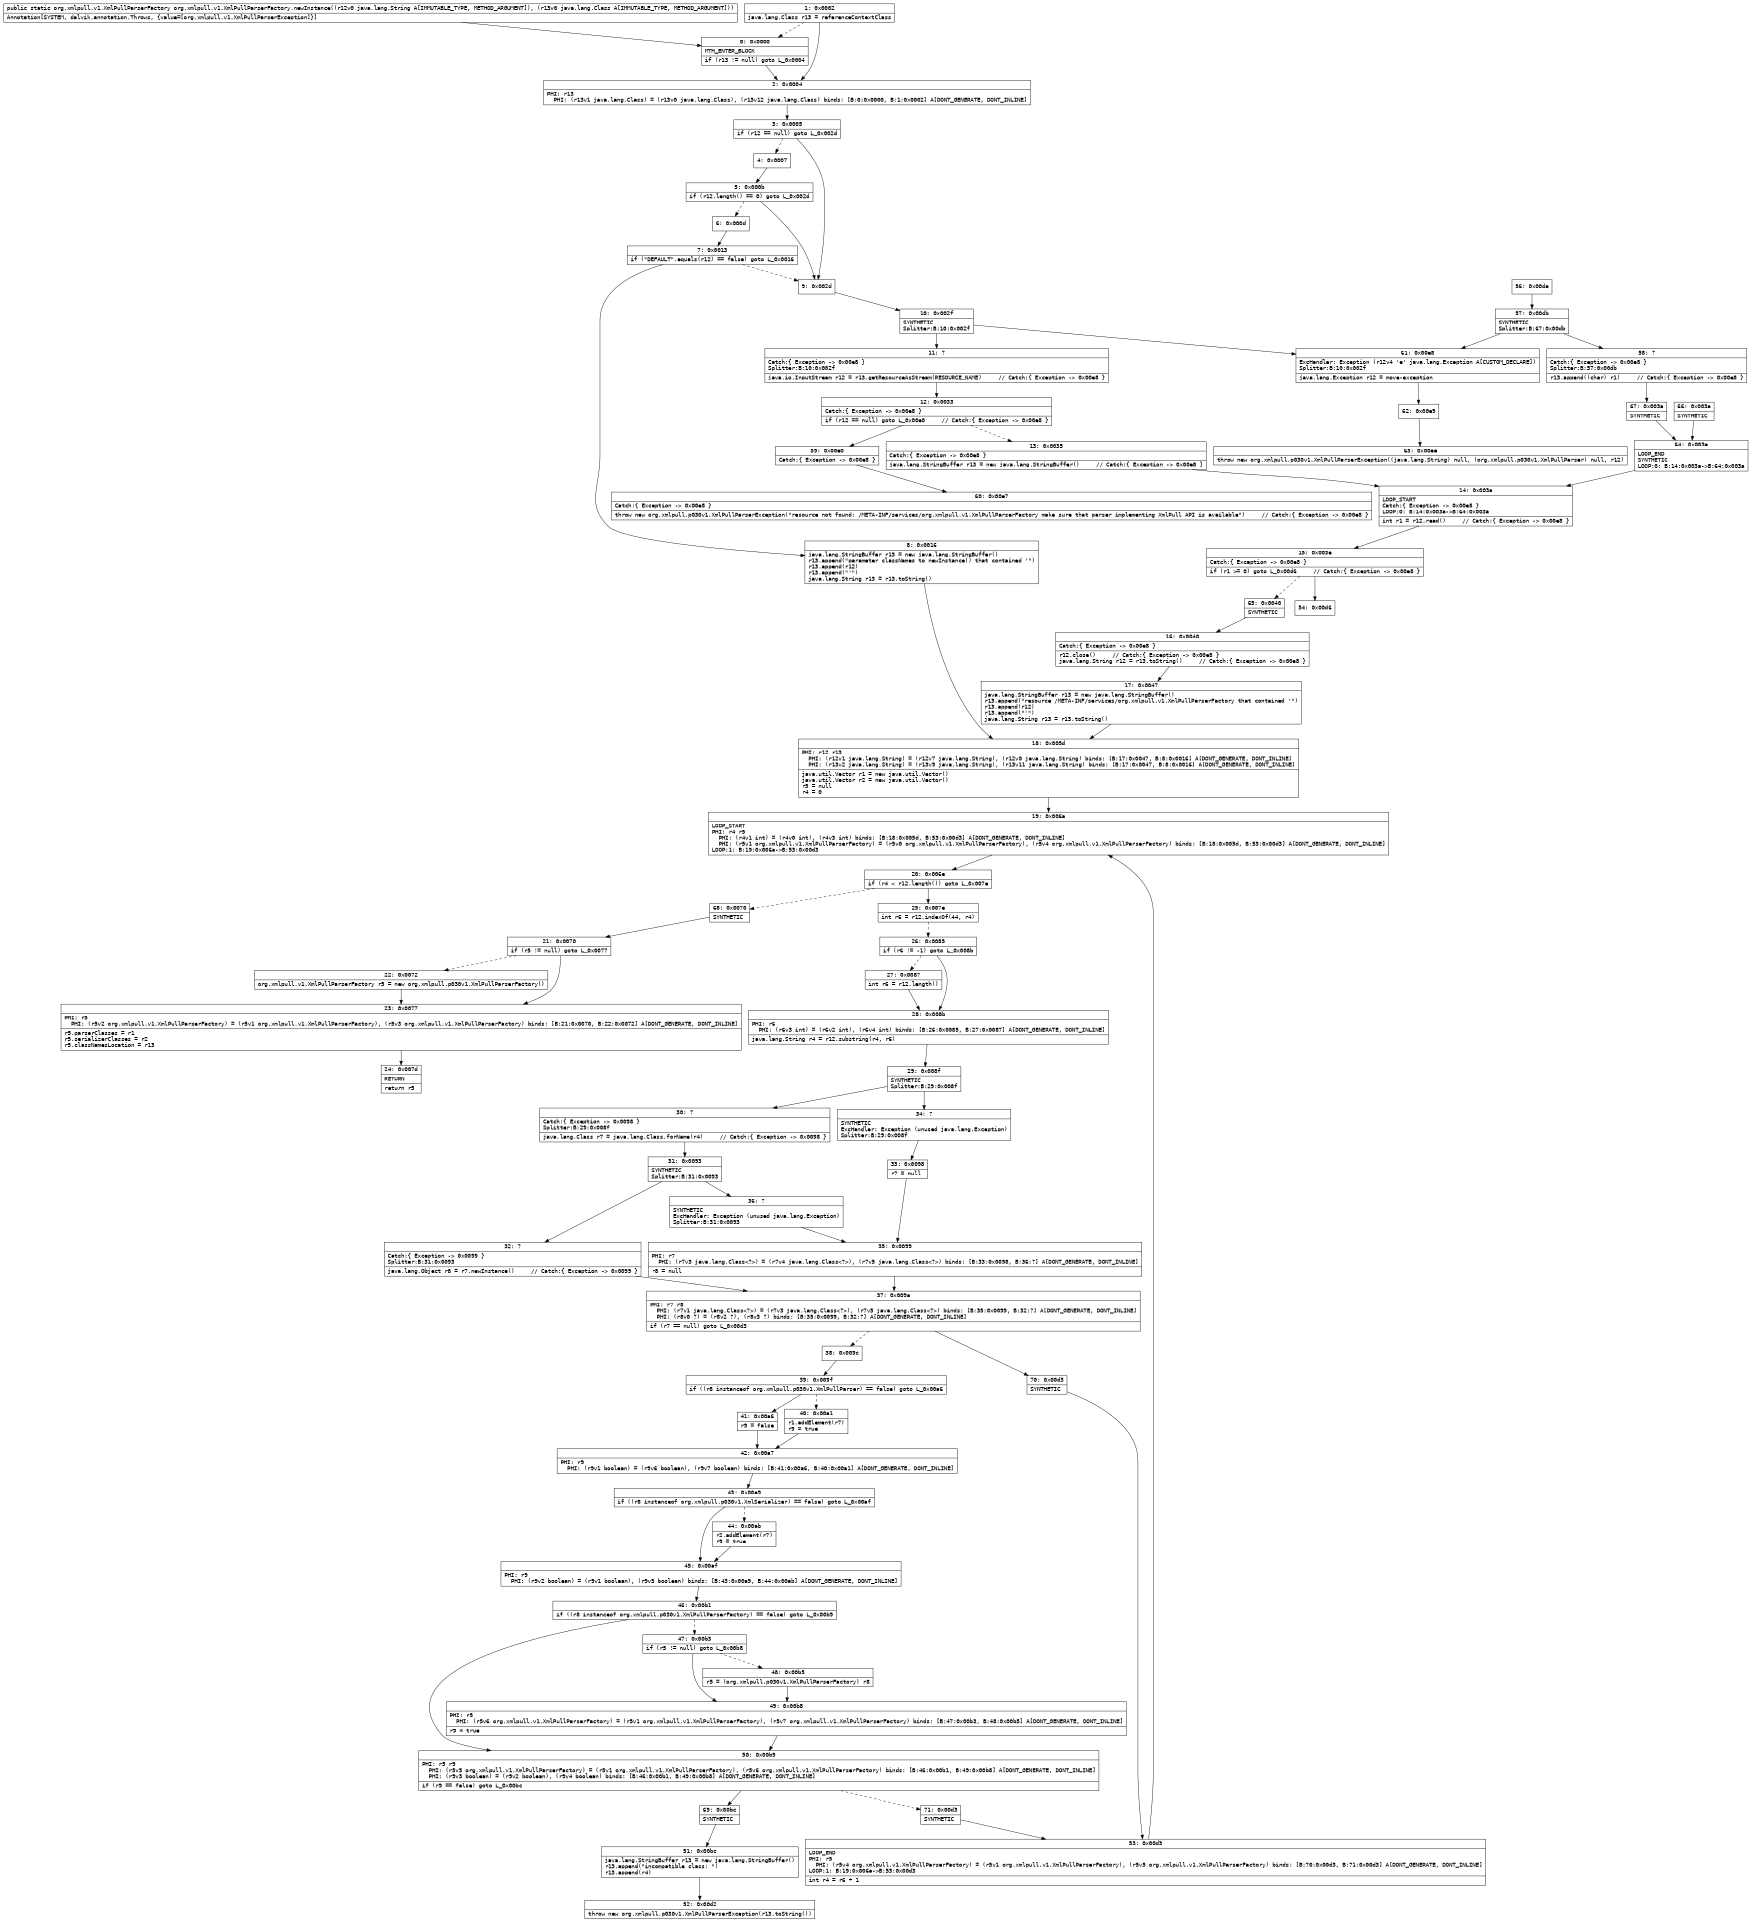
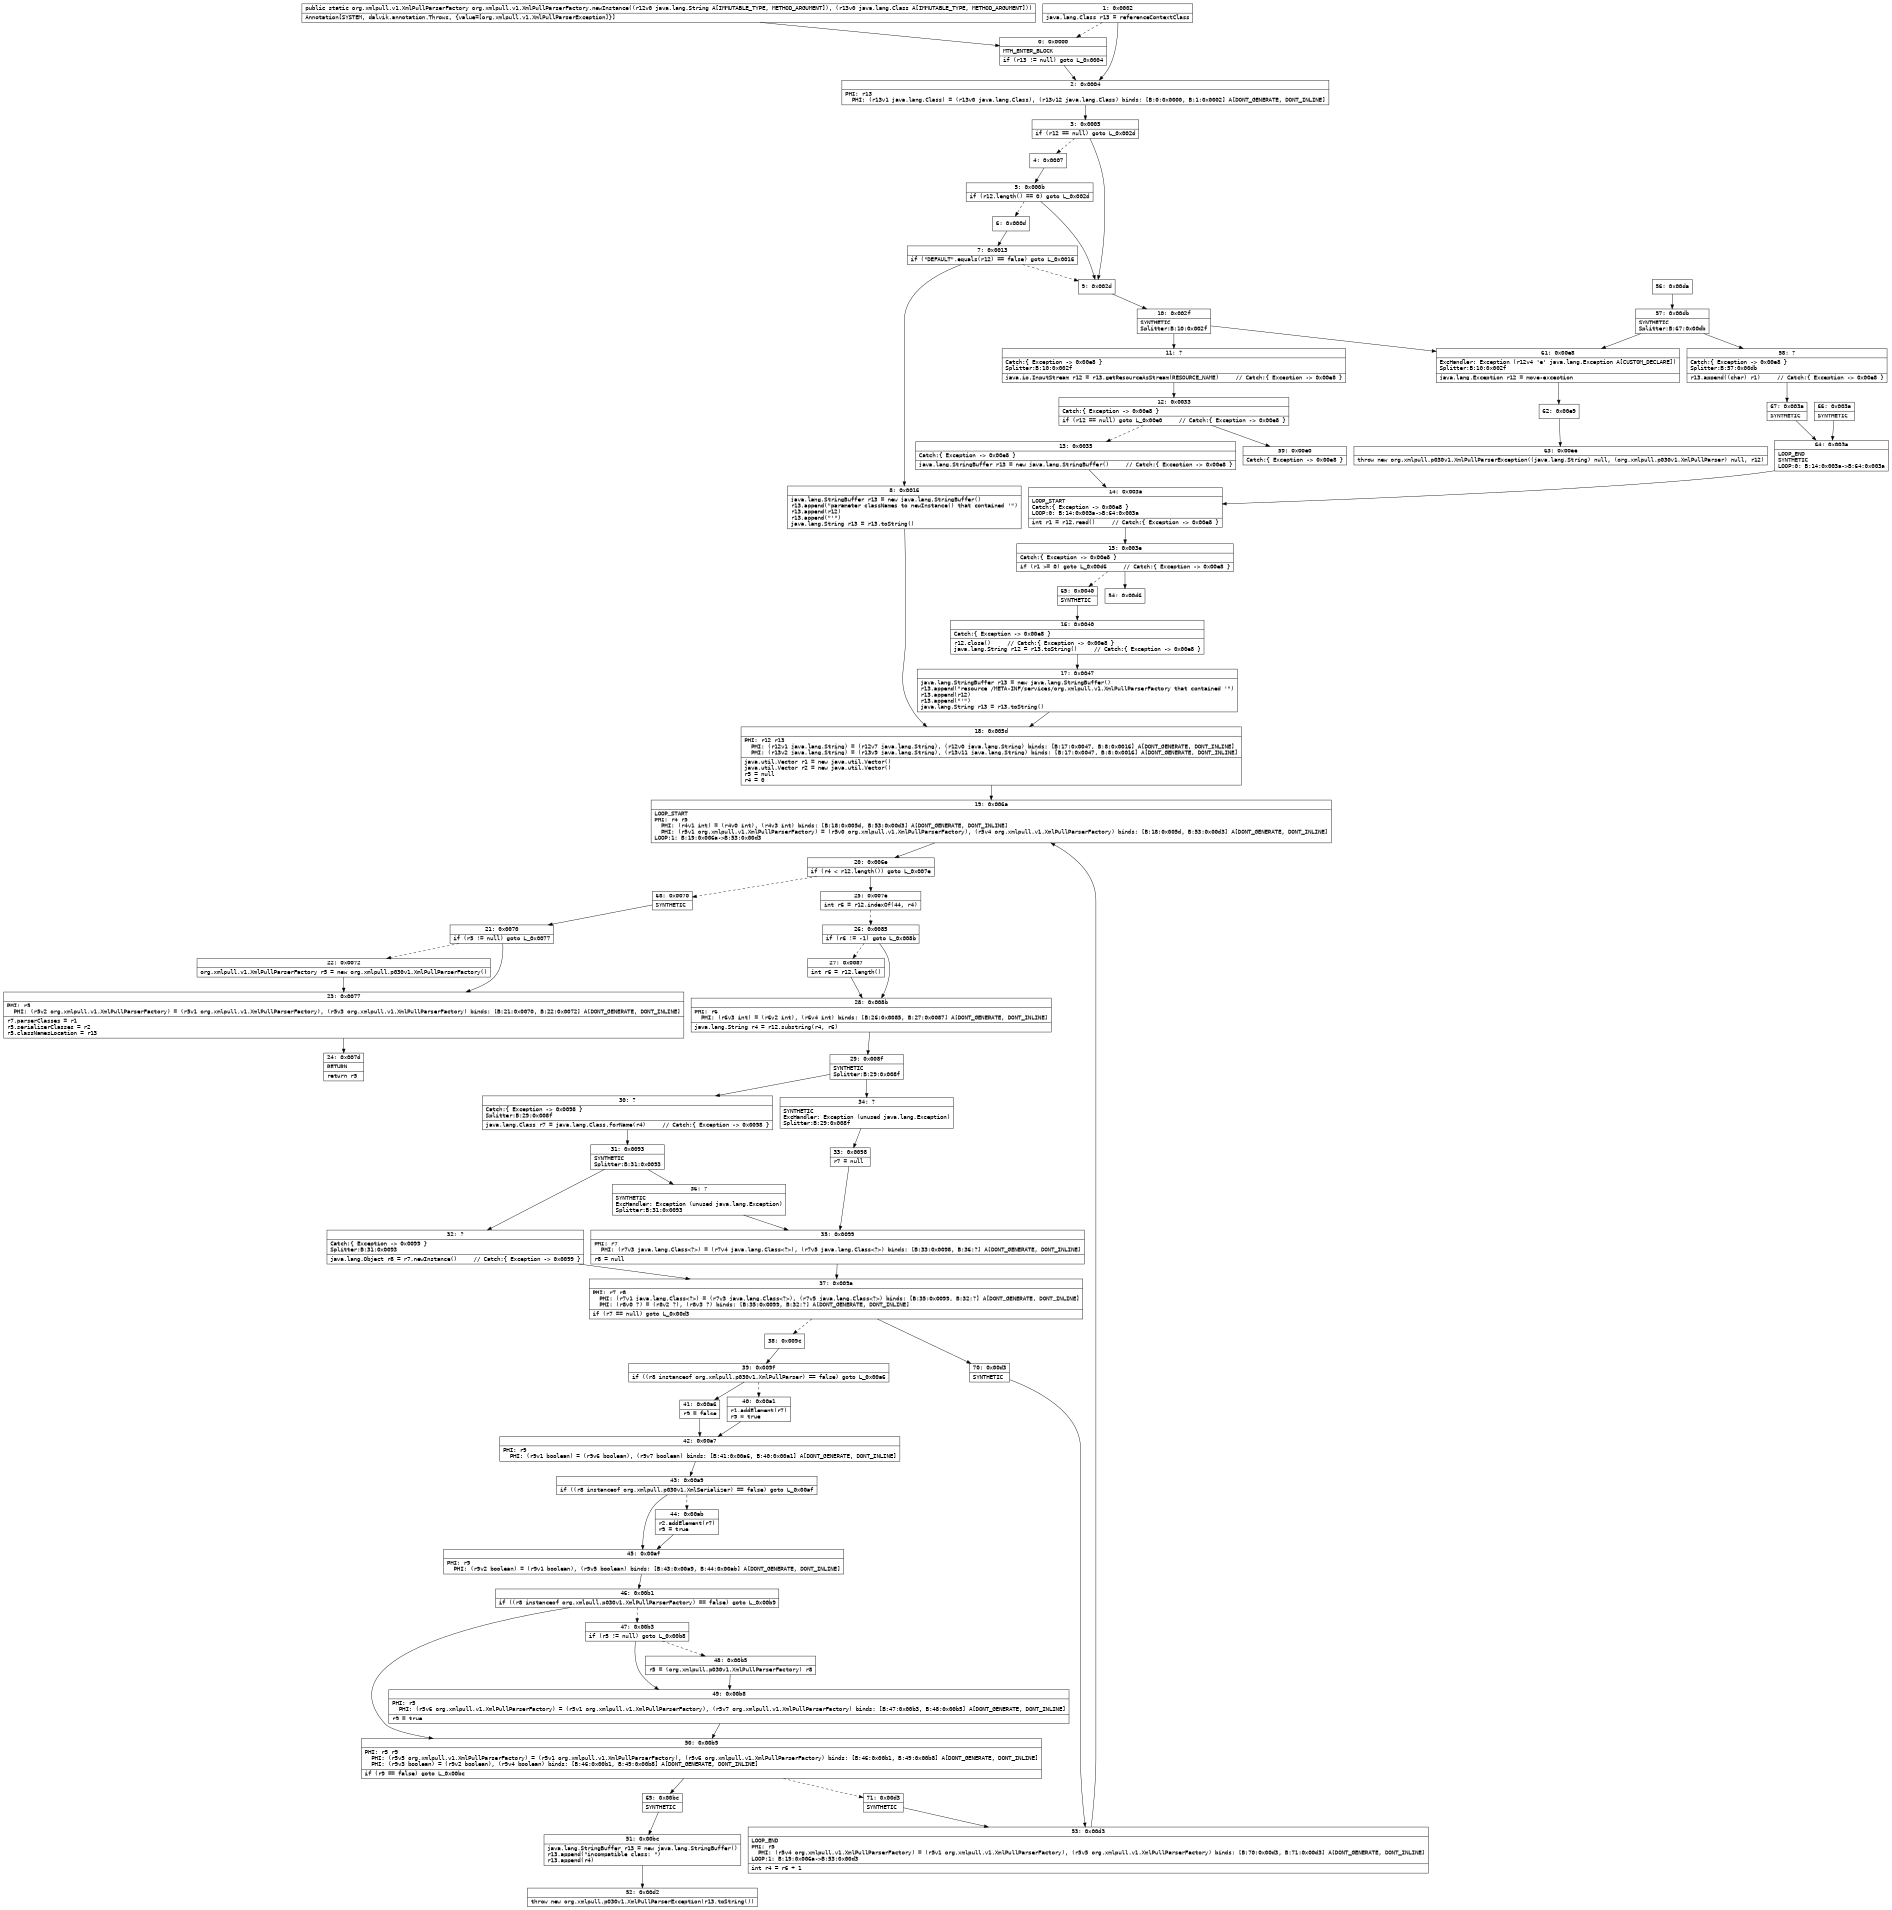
node "60: 0x00e7": removed
node "23: 0x0077": text "r5.parserClasses = r1" -> "r7.parserClasses = r1"
